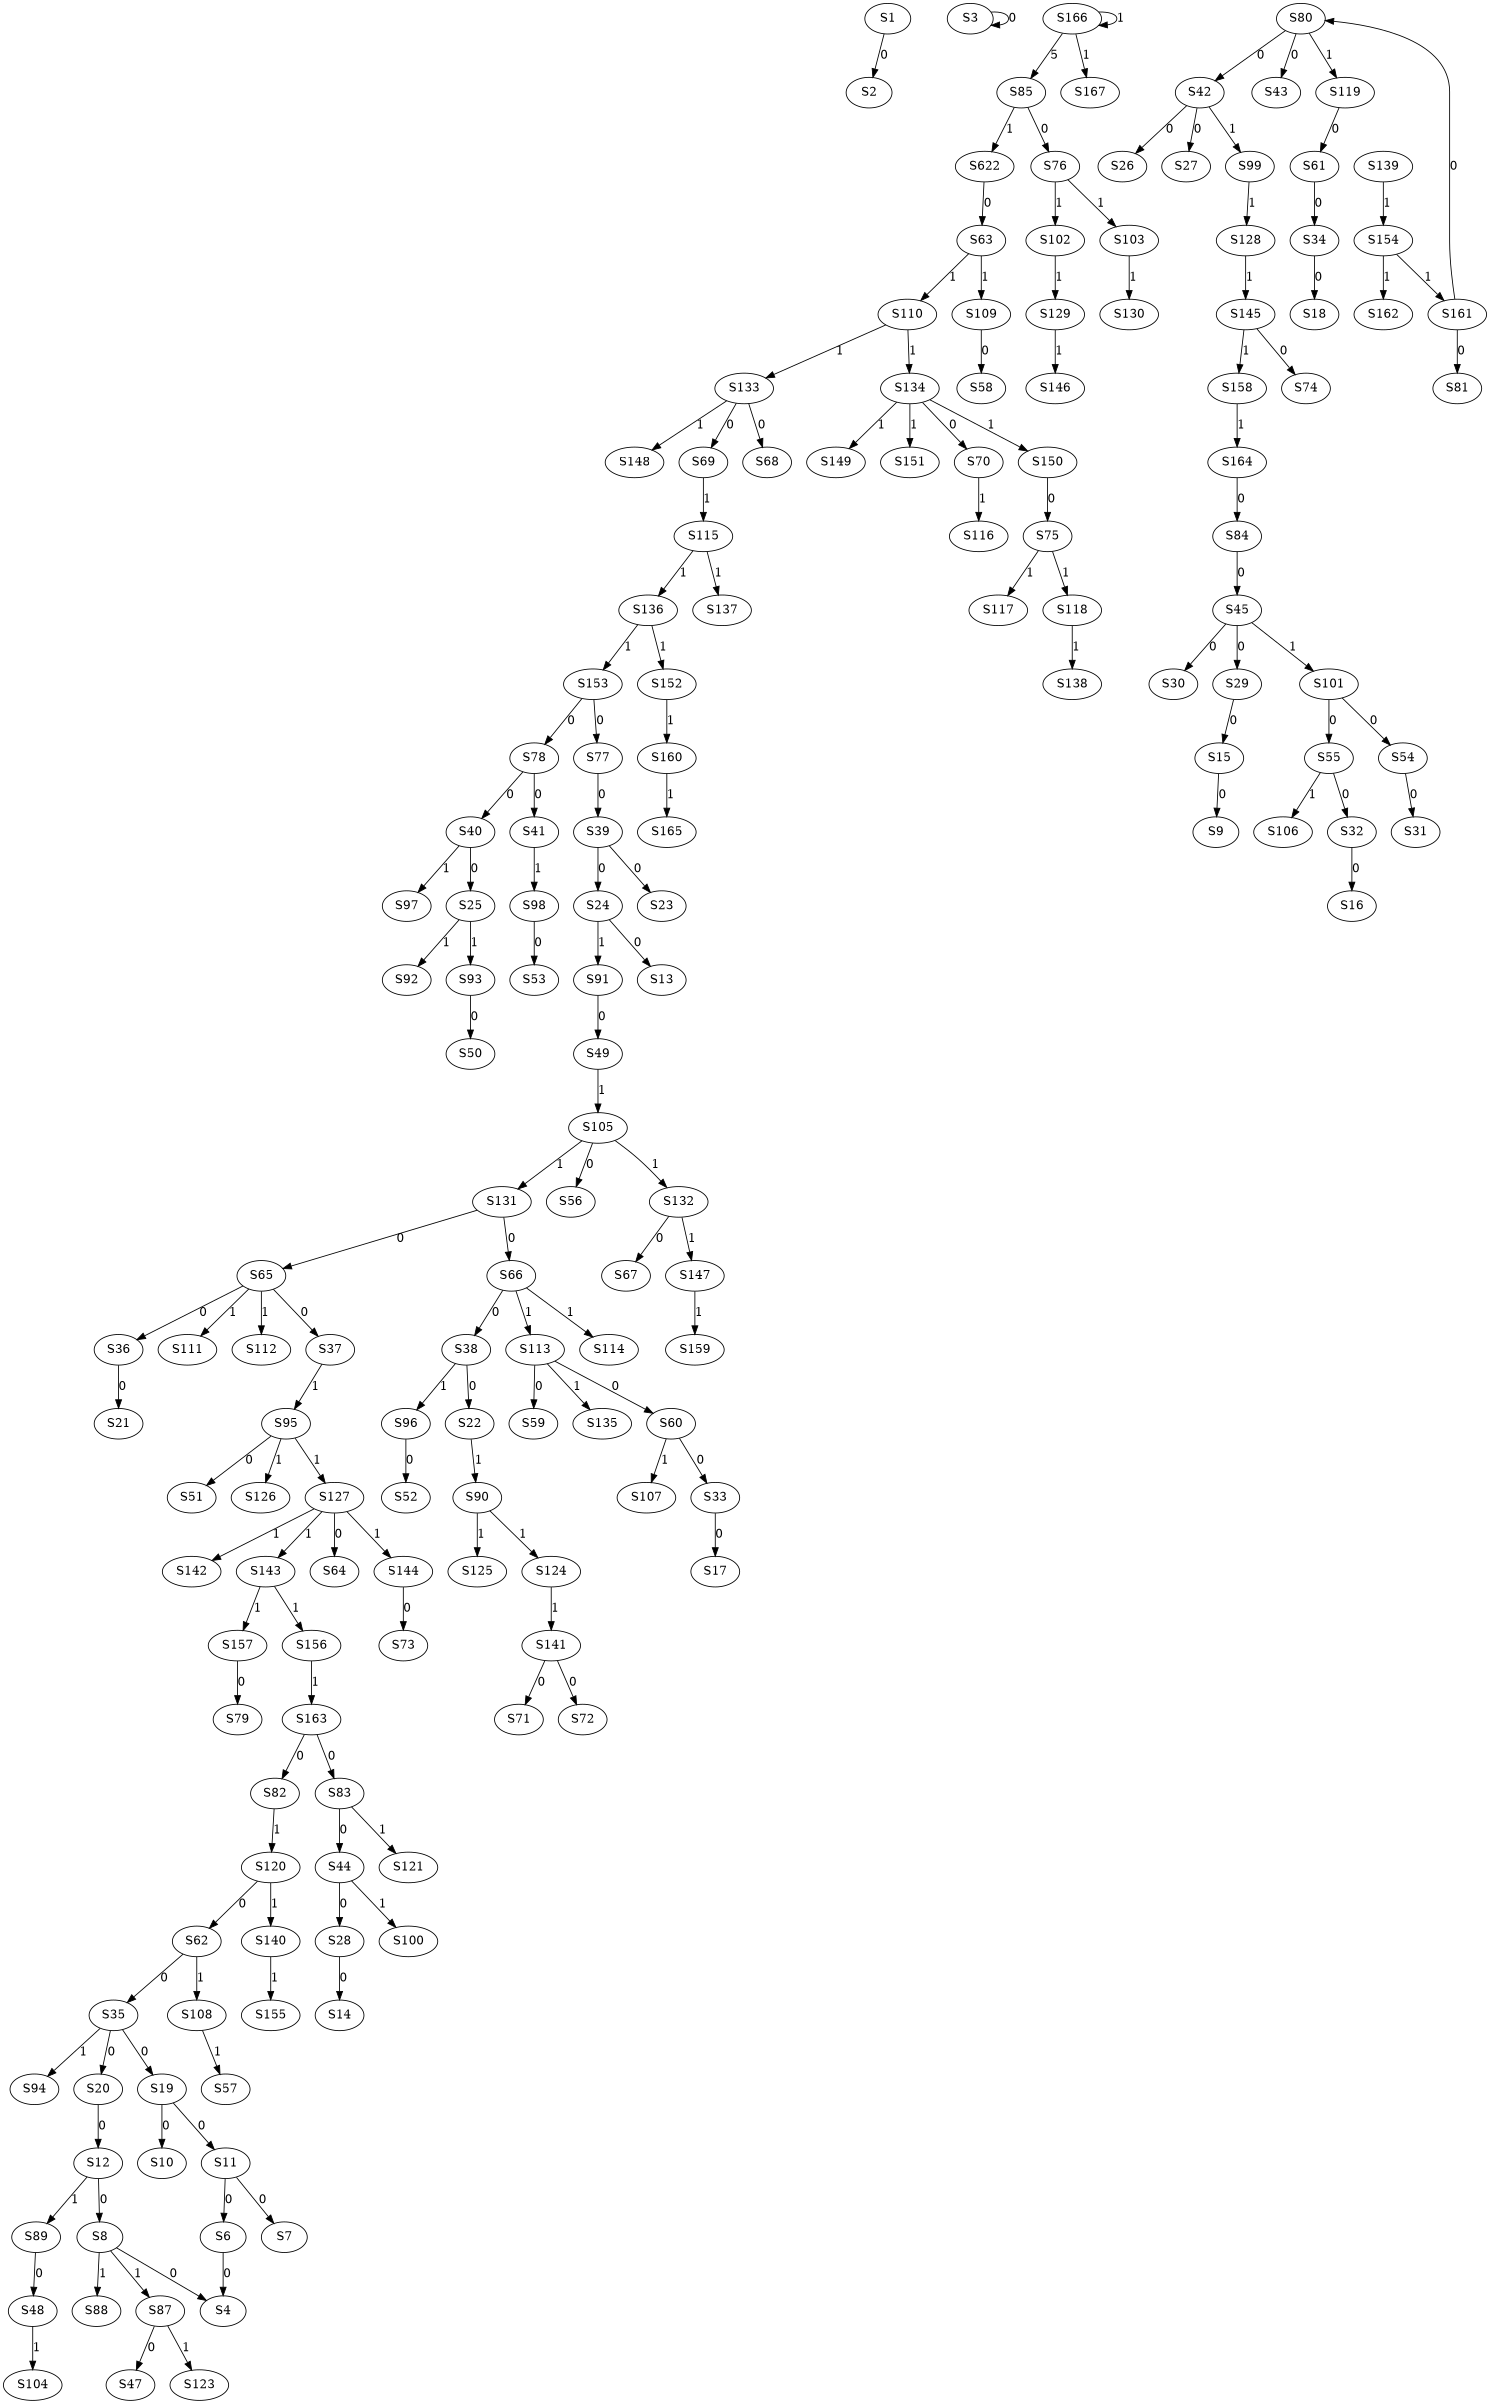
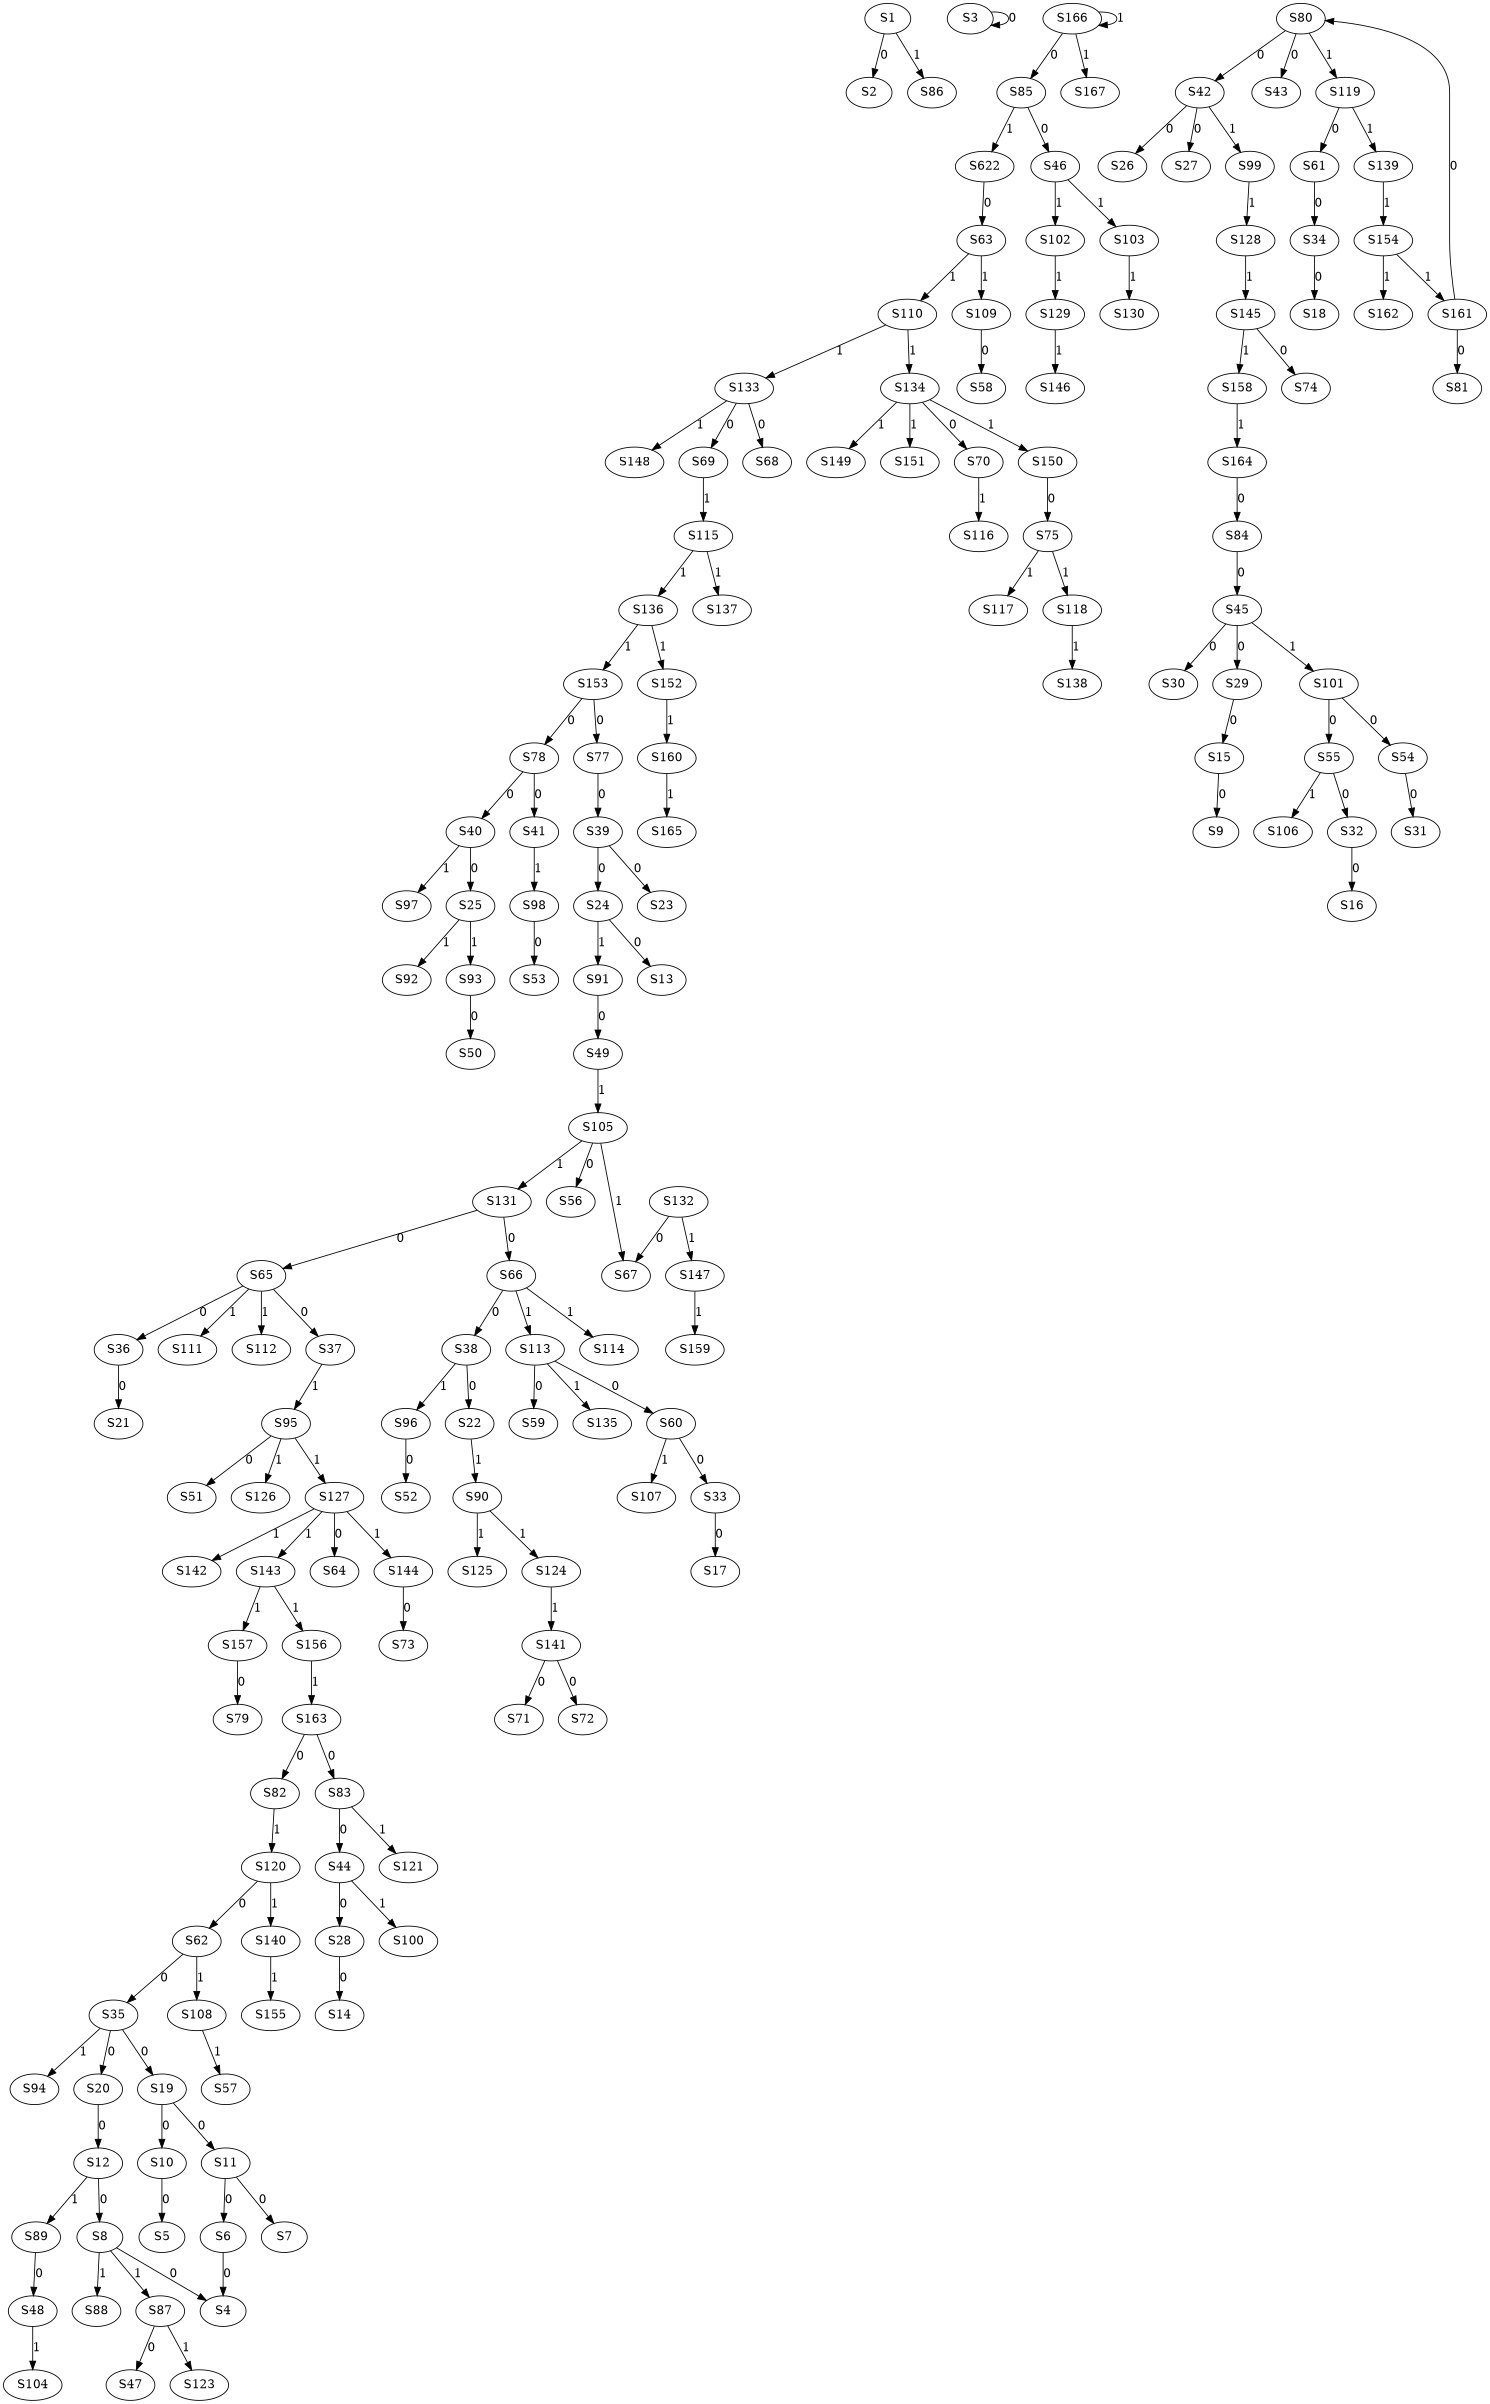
edge "S166" -> "S85": label "5" -> "0"
node "S86": added
edge "S119" -> "S139": added, label "1"
node "S76": label "S76" -> "S46"
edge "S105" -> "S132": now "S105" -> "S67"
node "S5": added
